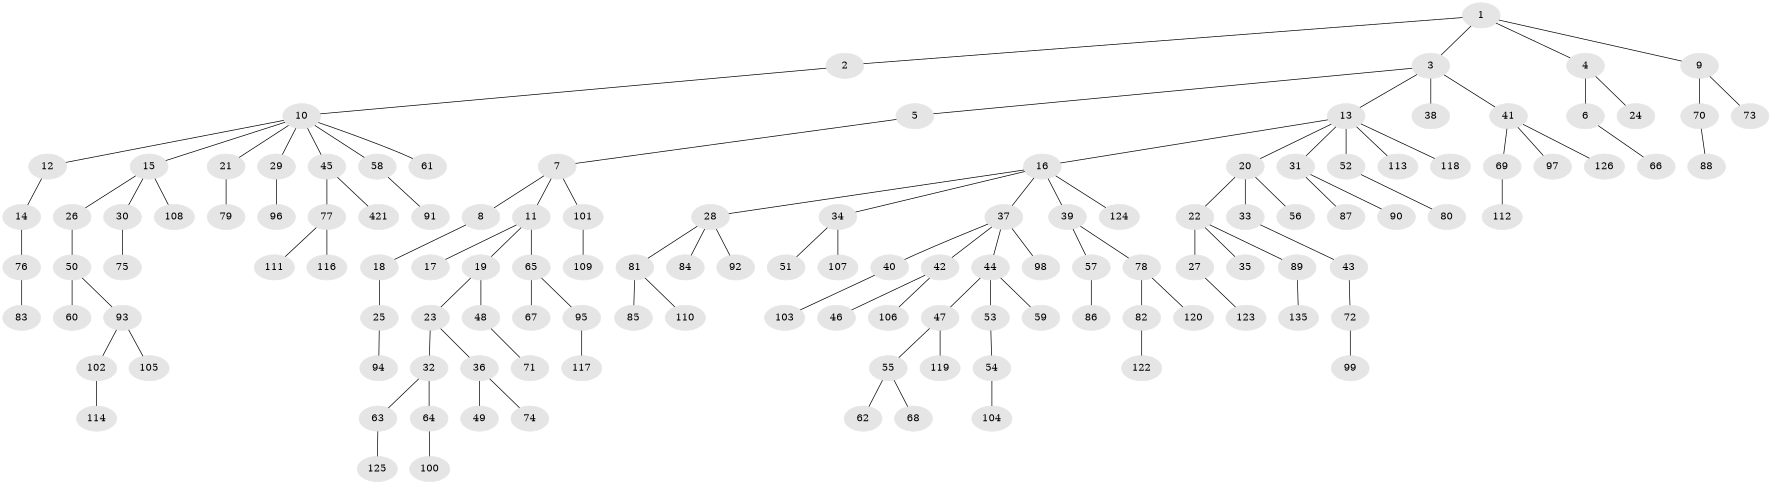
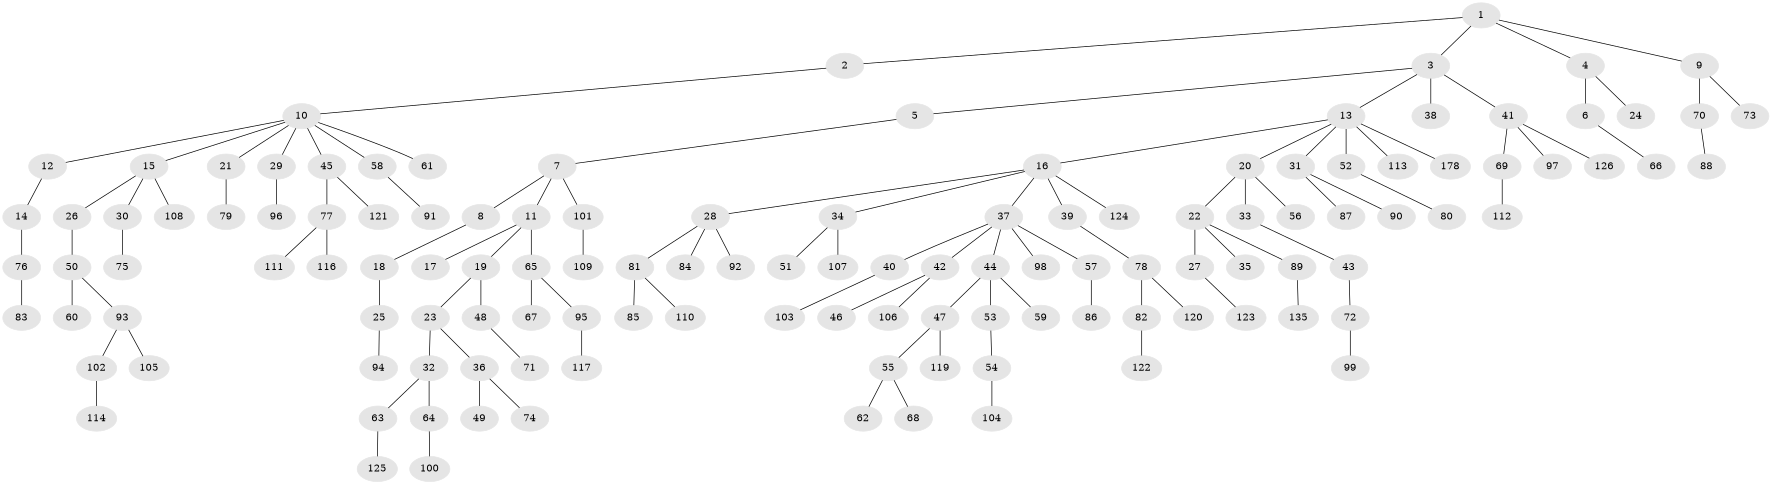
node "118": label "118" -> "178"
node "421": label "421" -> "121"
edge "39" -- "57": now "37" -- "57"
